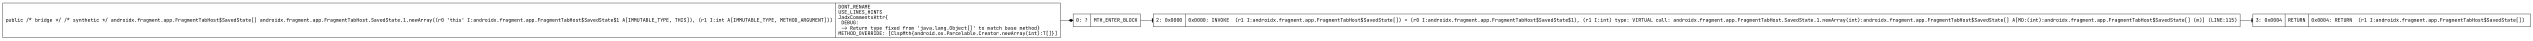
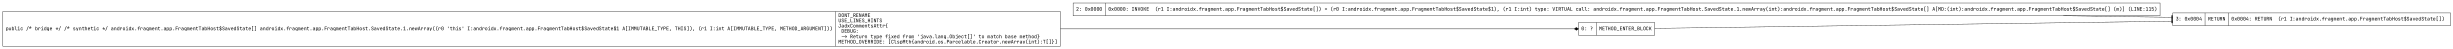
node "0: ?": text "MTH_ENTER_BLOCK" -> "METHOD_ENTER_BLOCK"
edge "0: ?" -> "2: 0x0000": now "0: ?" -> "3: 0x0004"
